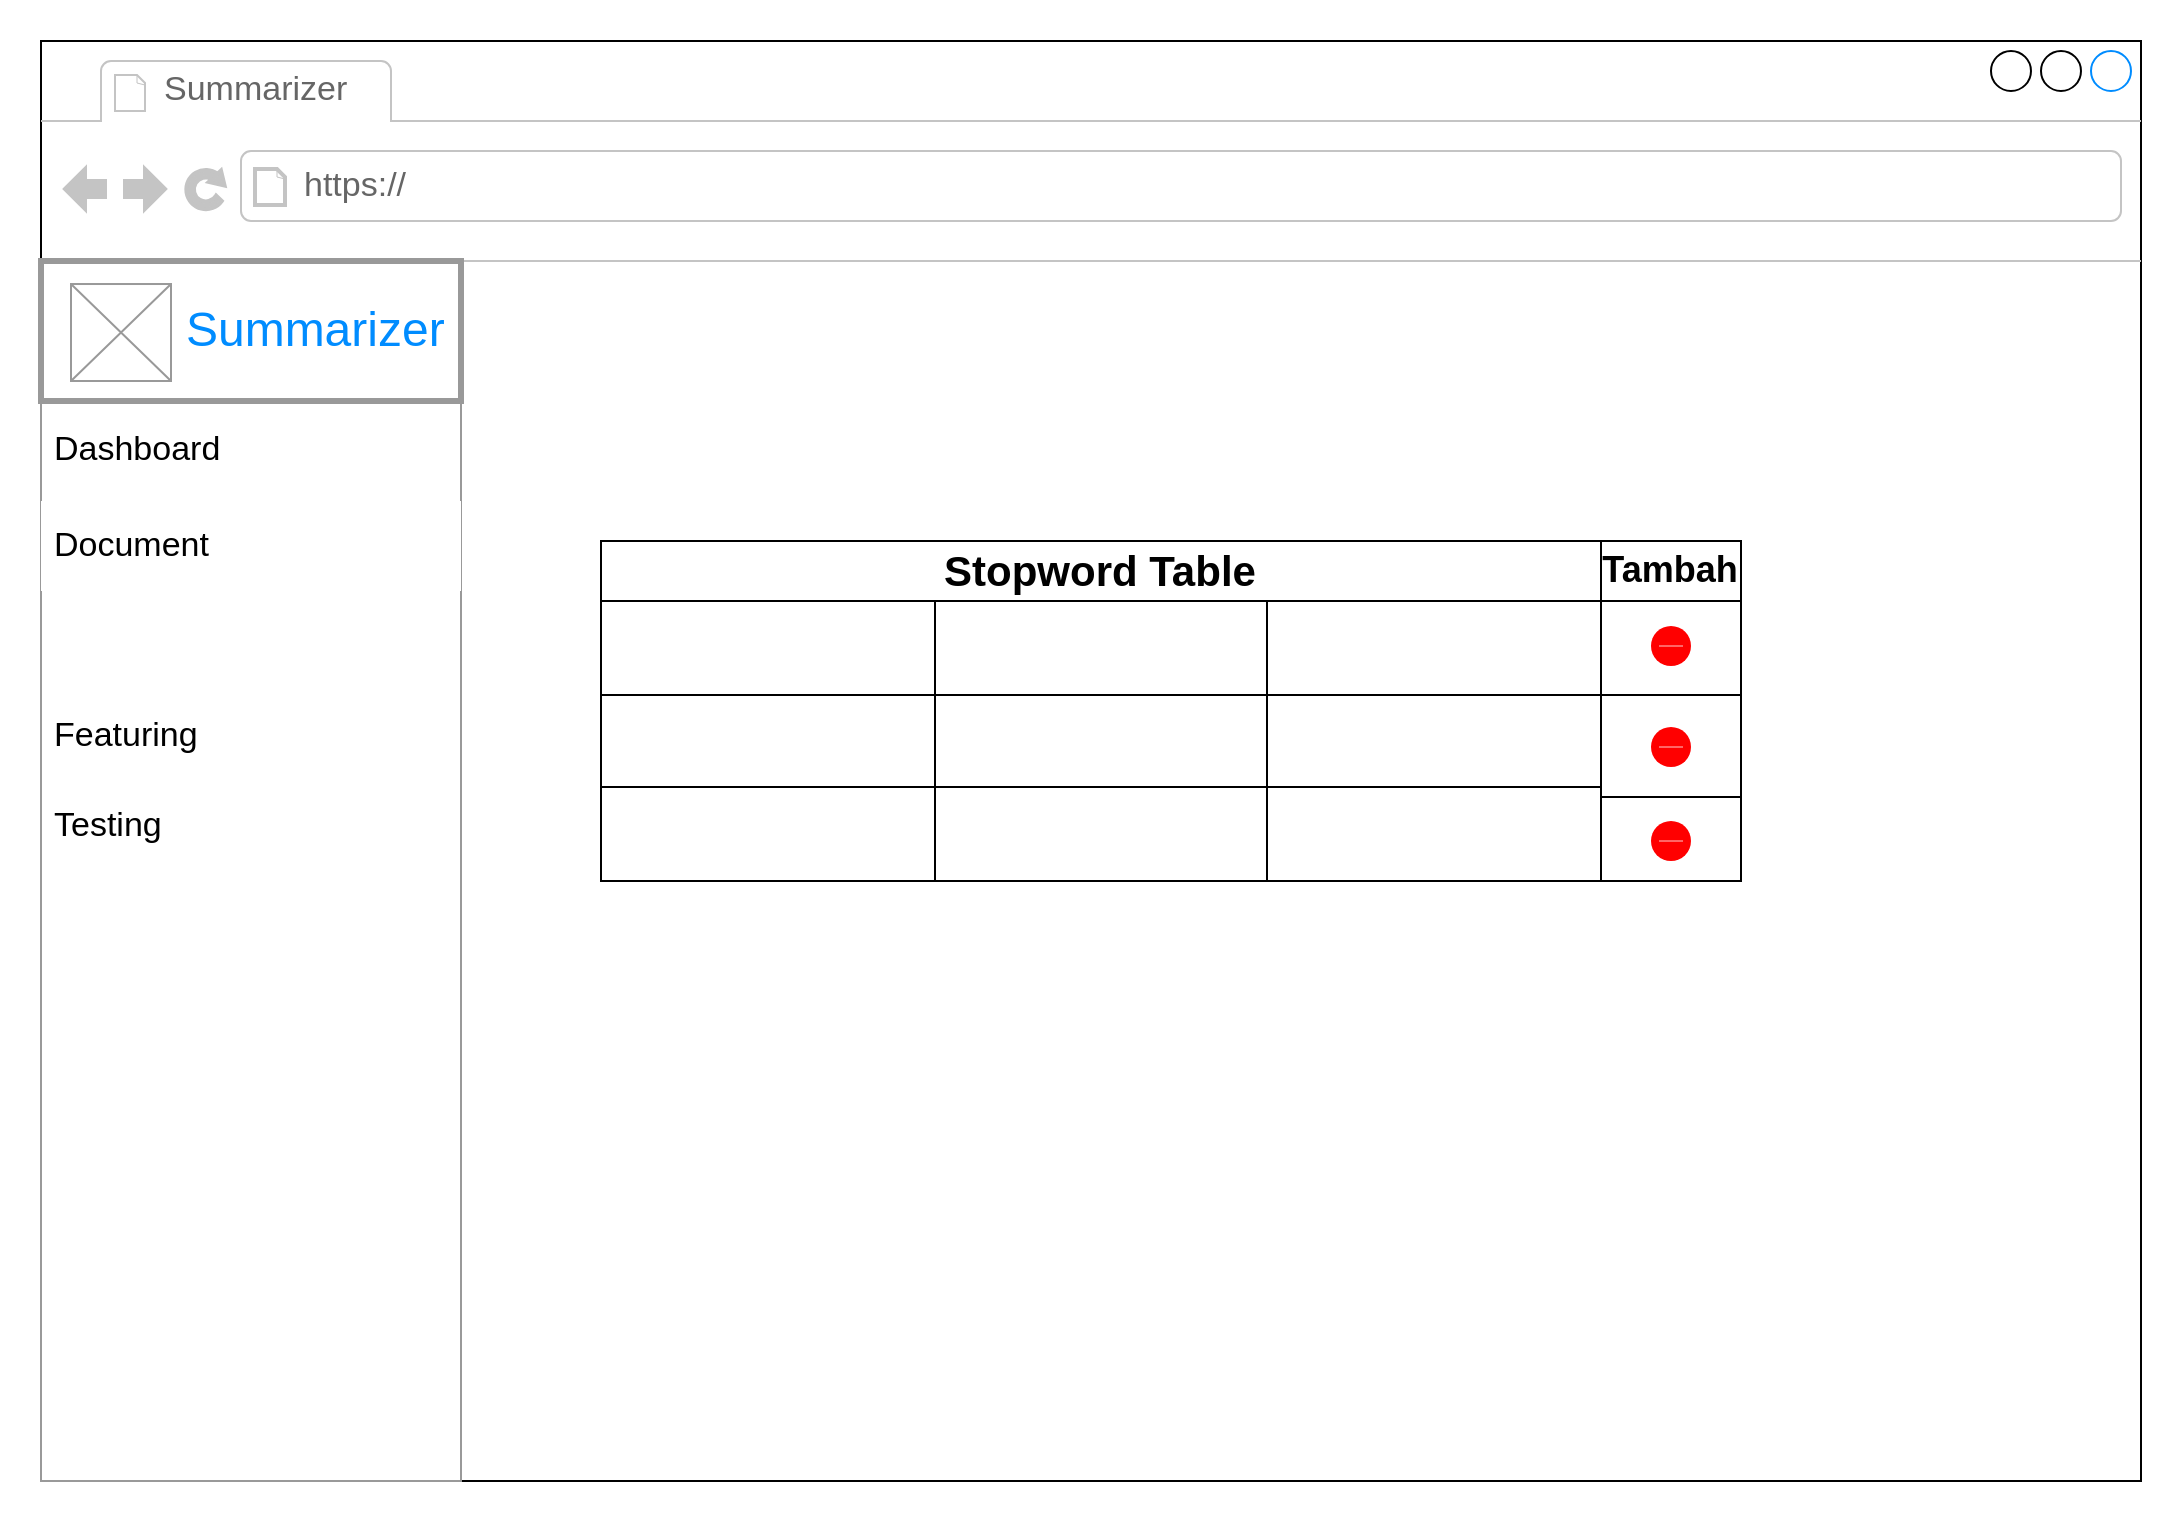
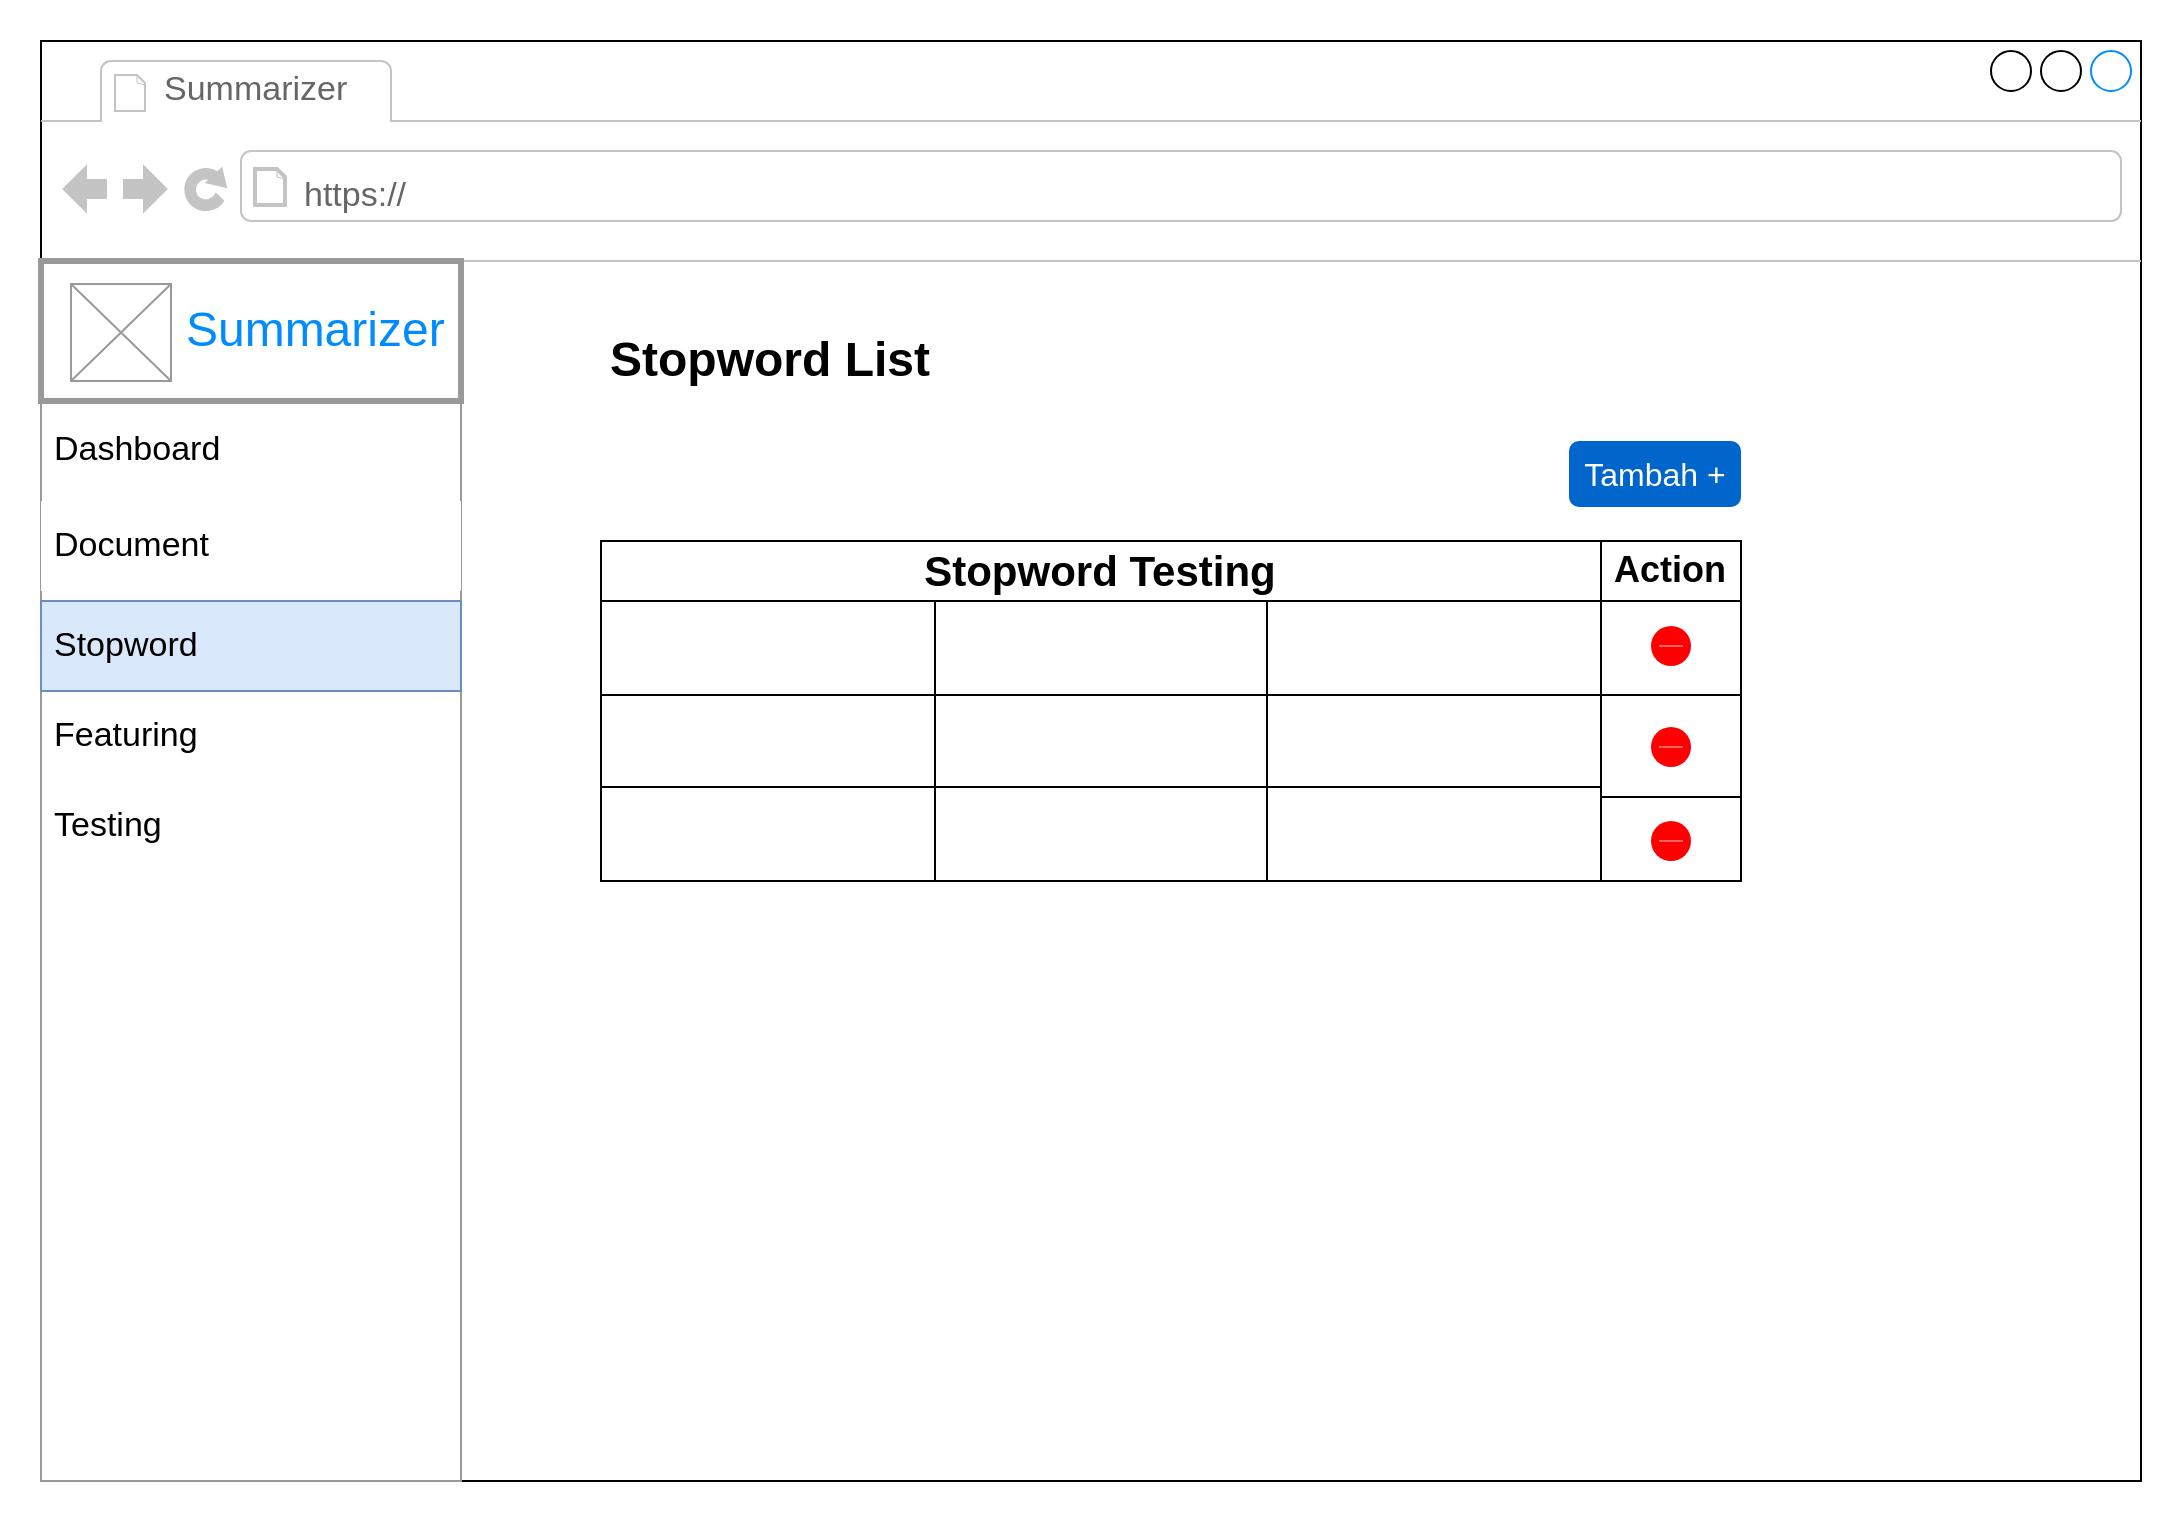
node "https://": size 500x52 -> 810x70
node "Stopword List": added
node "Tambah +": added
node "Stopword Table": label "Stopword Table" -> "Stopword Testing"
node "Tambah": label "Tambah" -> "Action"
node "Stopword": added
